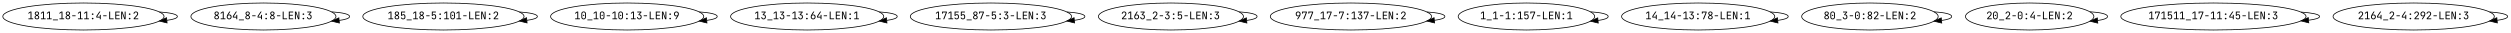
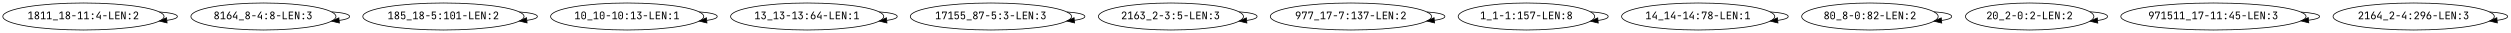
node "10_10-10:13-LEN:9": label "10_10-10:13-LEN:9" -> "10_10-10:13-LEN:1"
node "1_1-1:157-LEN:1": label "1_1-1:157-LEN:1" -> "1_1-1:157-LEN:8"
node "14_14-13:78-LEN:1": label "14_14-13:78-LEN:1" -> "14_14-14:78-LEN:1"
node "80_3-0:82-LEN:2": label "80_3-0:82-LEN:2" -> "80_8-0:82-LEN:2"
node "20_2-0:4-LEN:2": label "20_2-0:4-LEN:2" -> "20_2-0:2-LEN:2"
node "171511_17-11:45-LEN:3": label "171511_17-11:45-LEN:3" -> "971511_17-11:45-LEN:3"
node "2164_2-4:292-LEN:3": label "2164_2-4:292-LEN:3" -> "2164_2-4:296-LEN:3"
